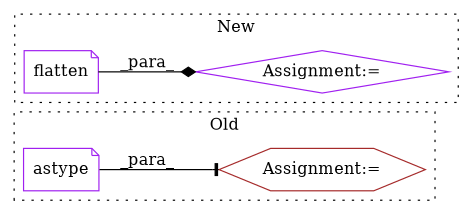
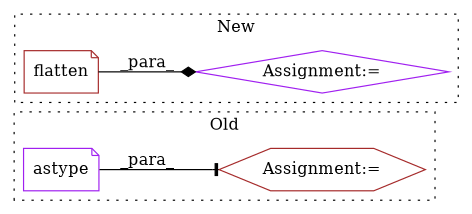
node "flatten": color purple -> brown
